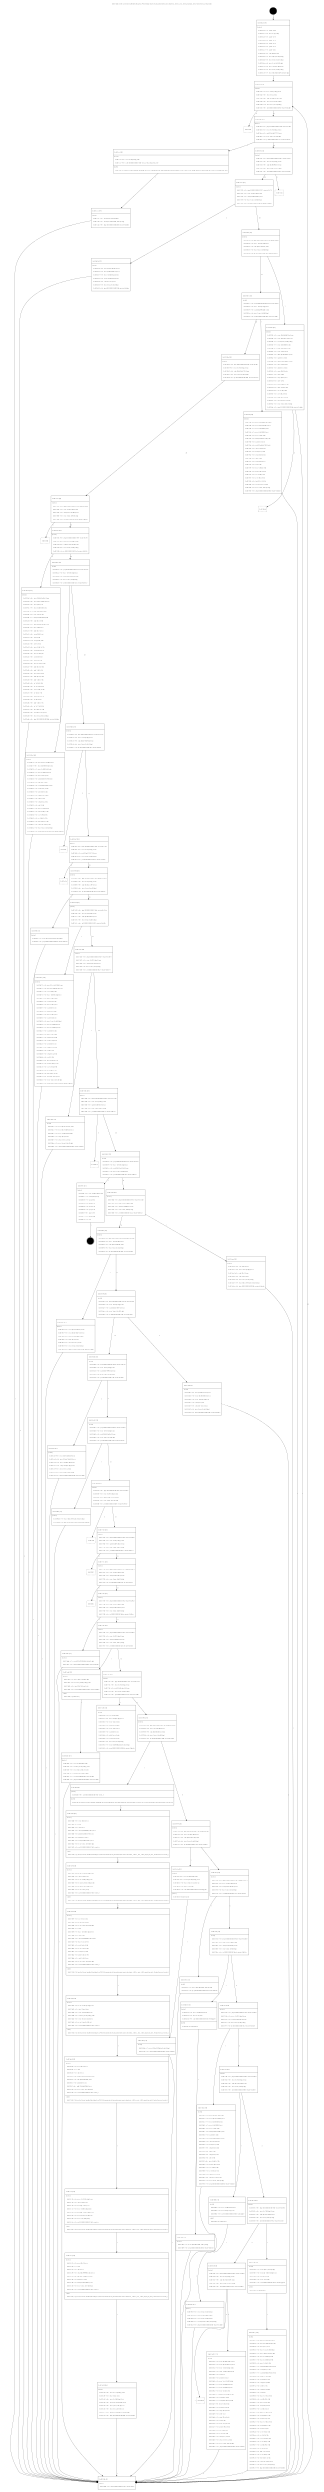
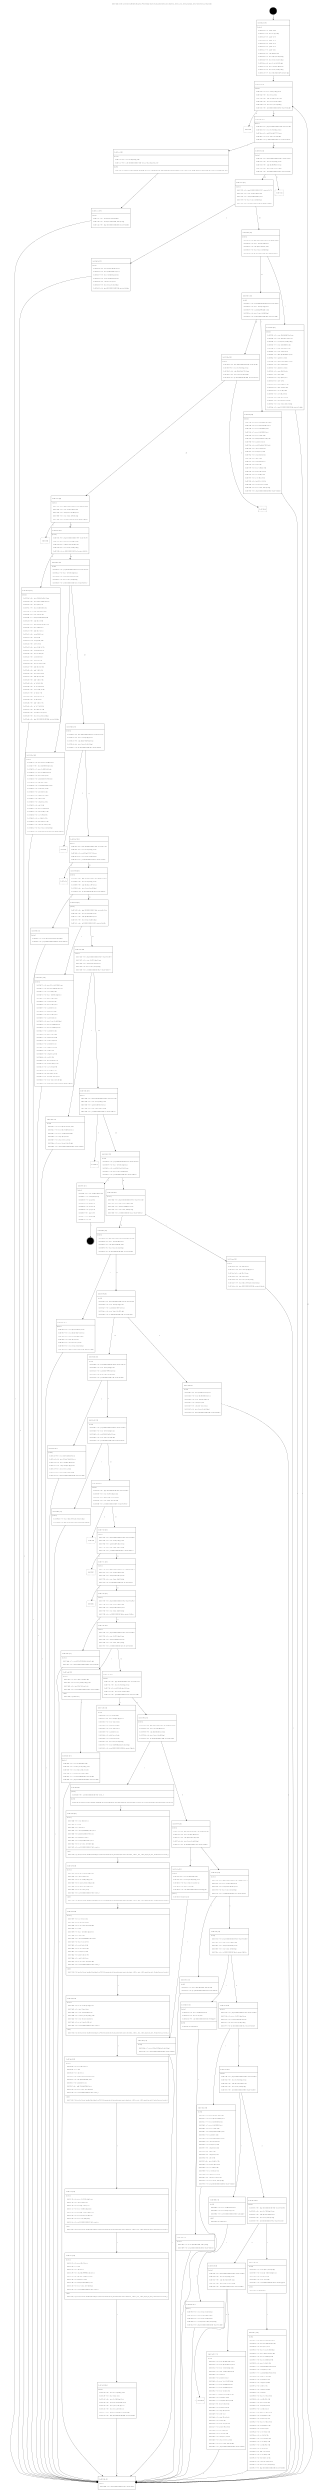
edge "0x401f93 [95]" -> "0x40186d": now "0x40155a [25]" -> "0x40186d"
